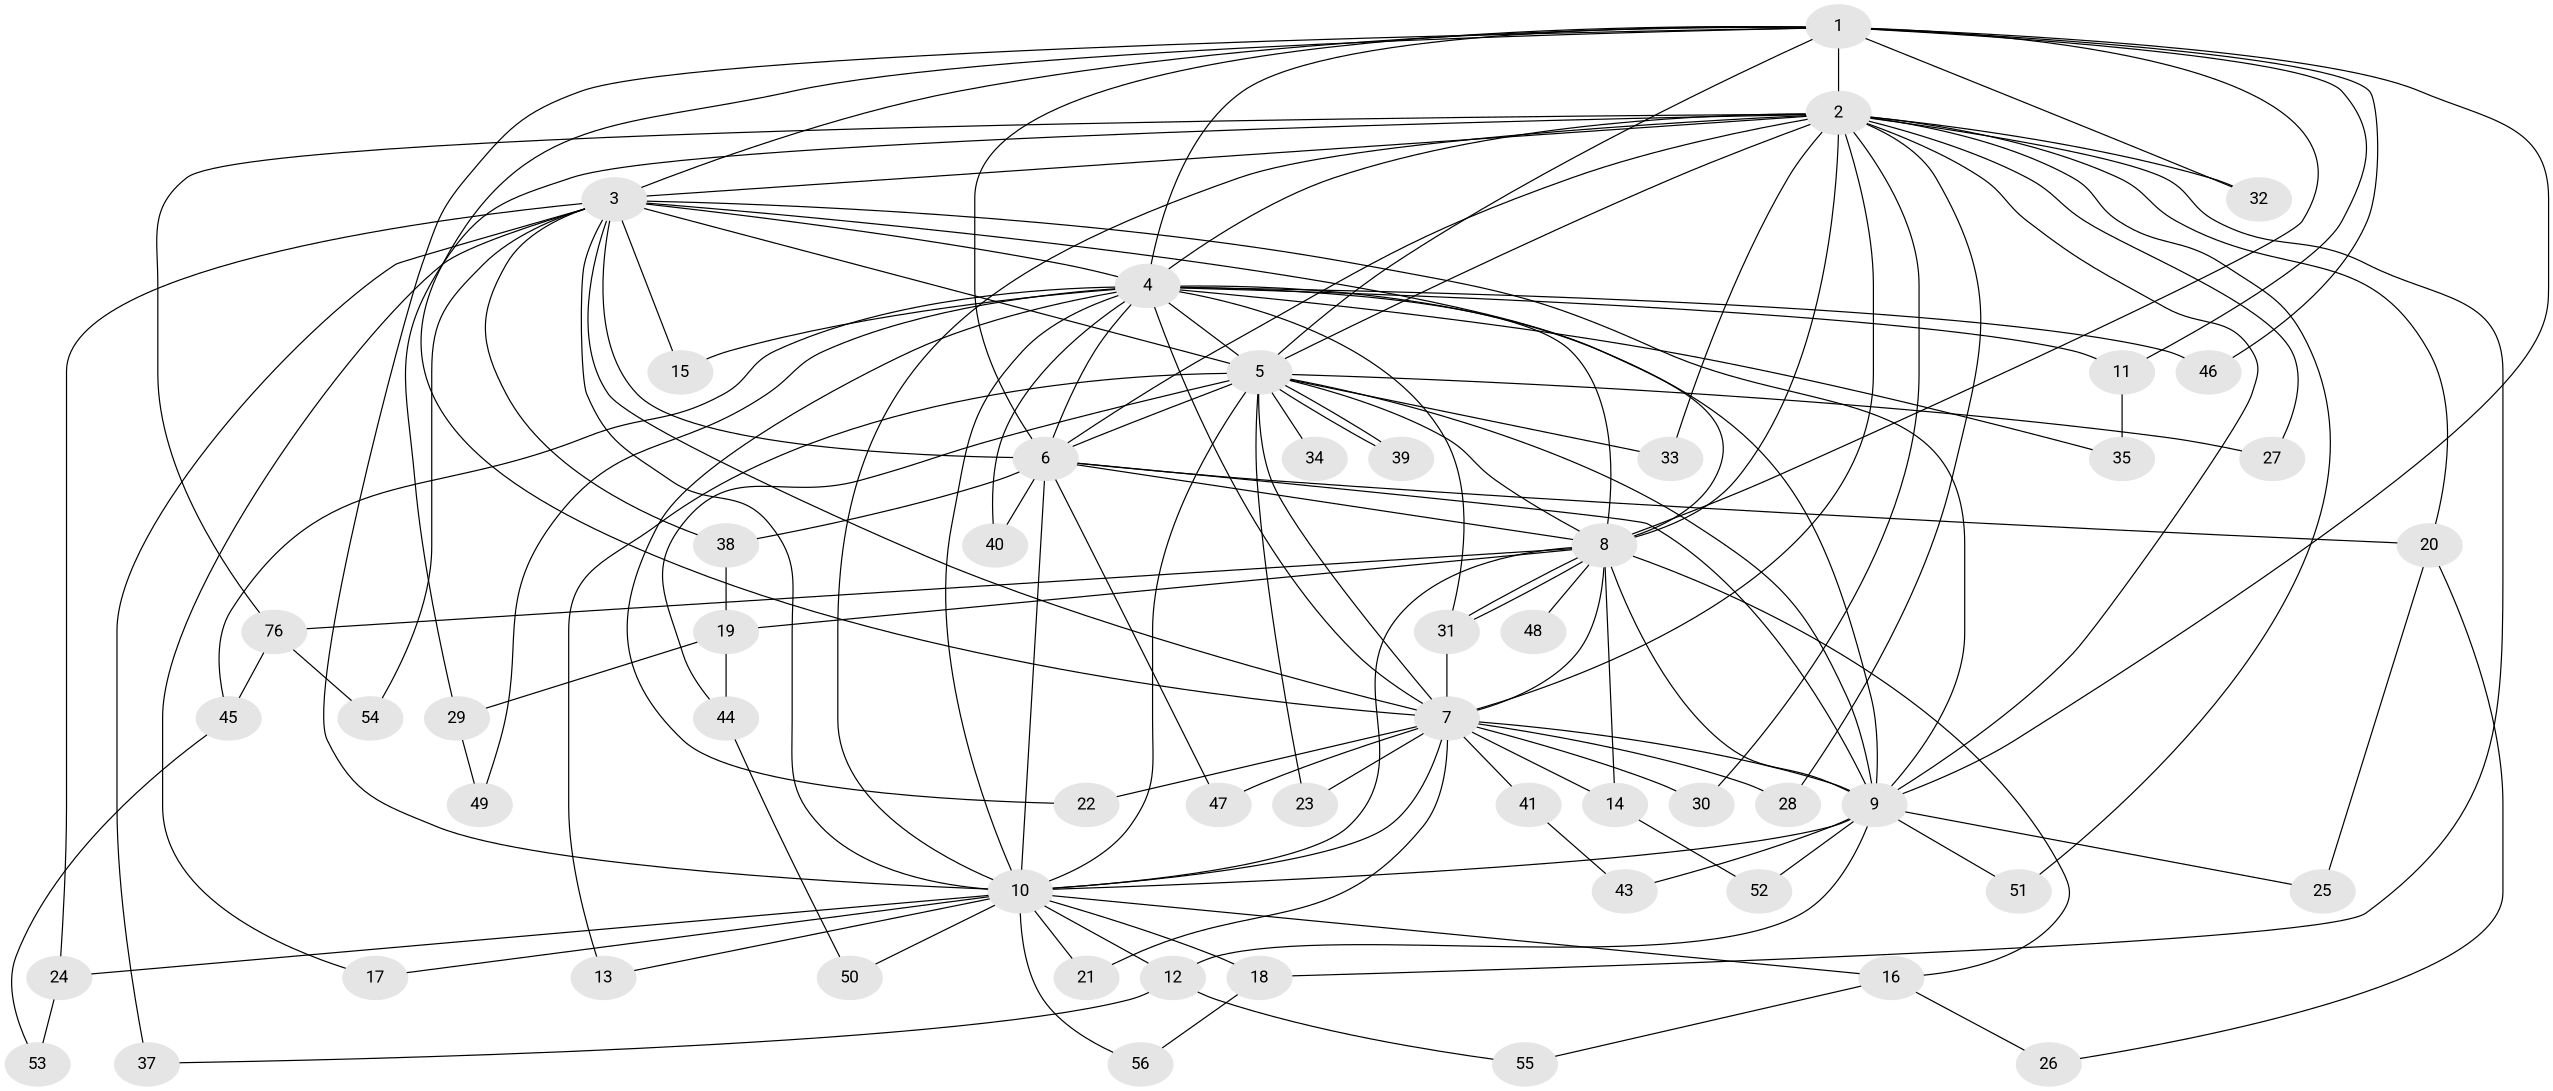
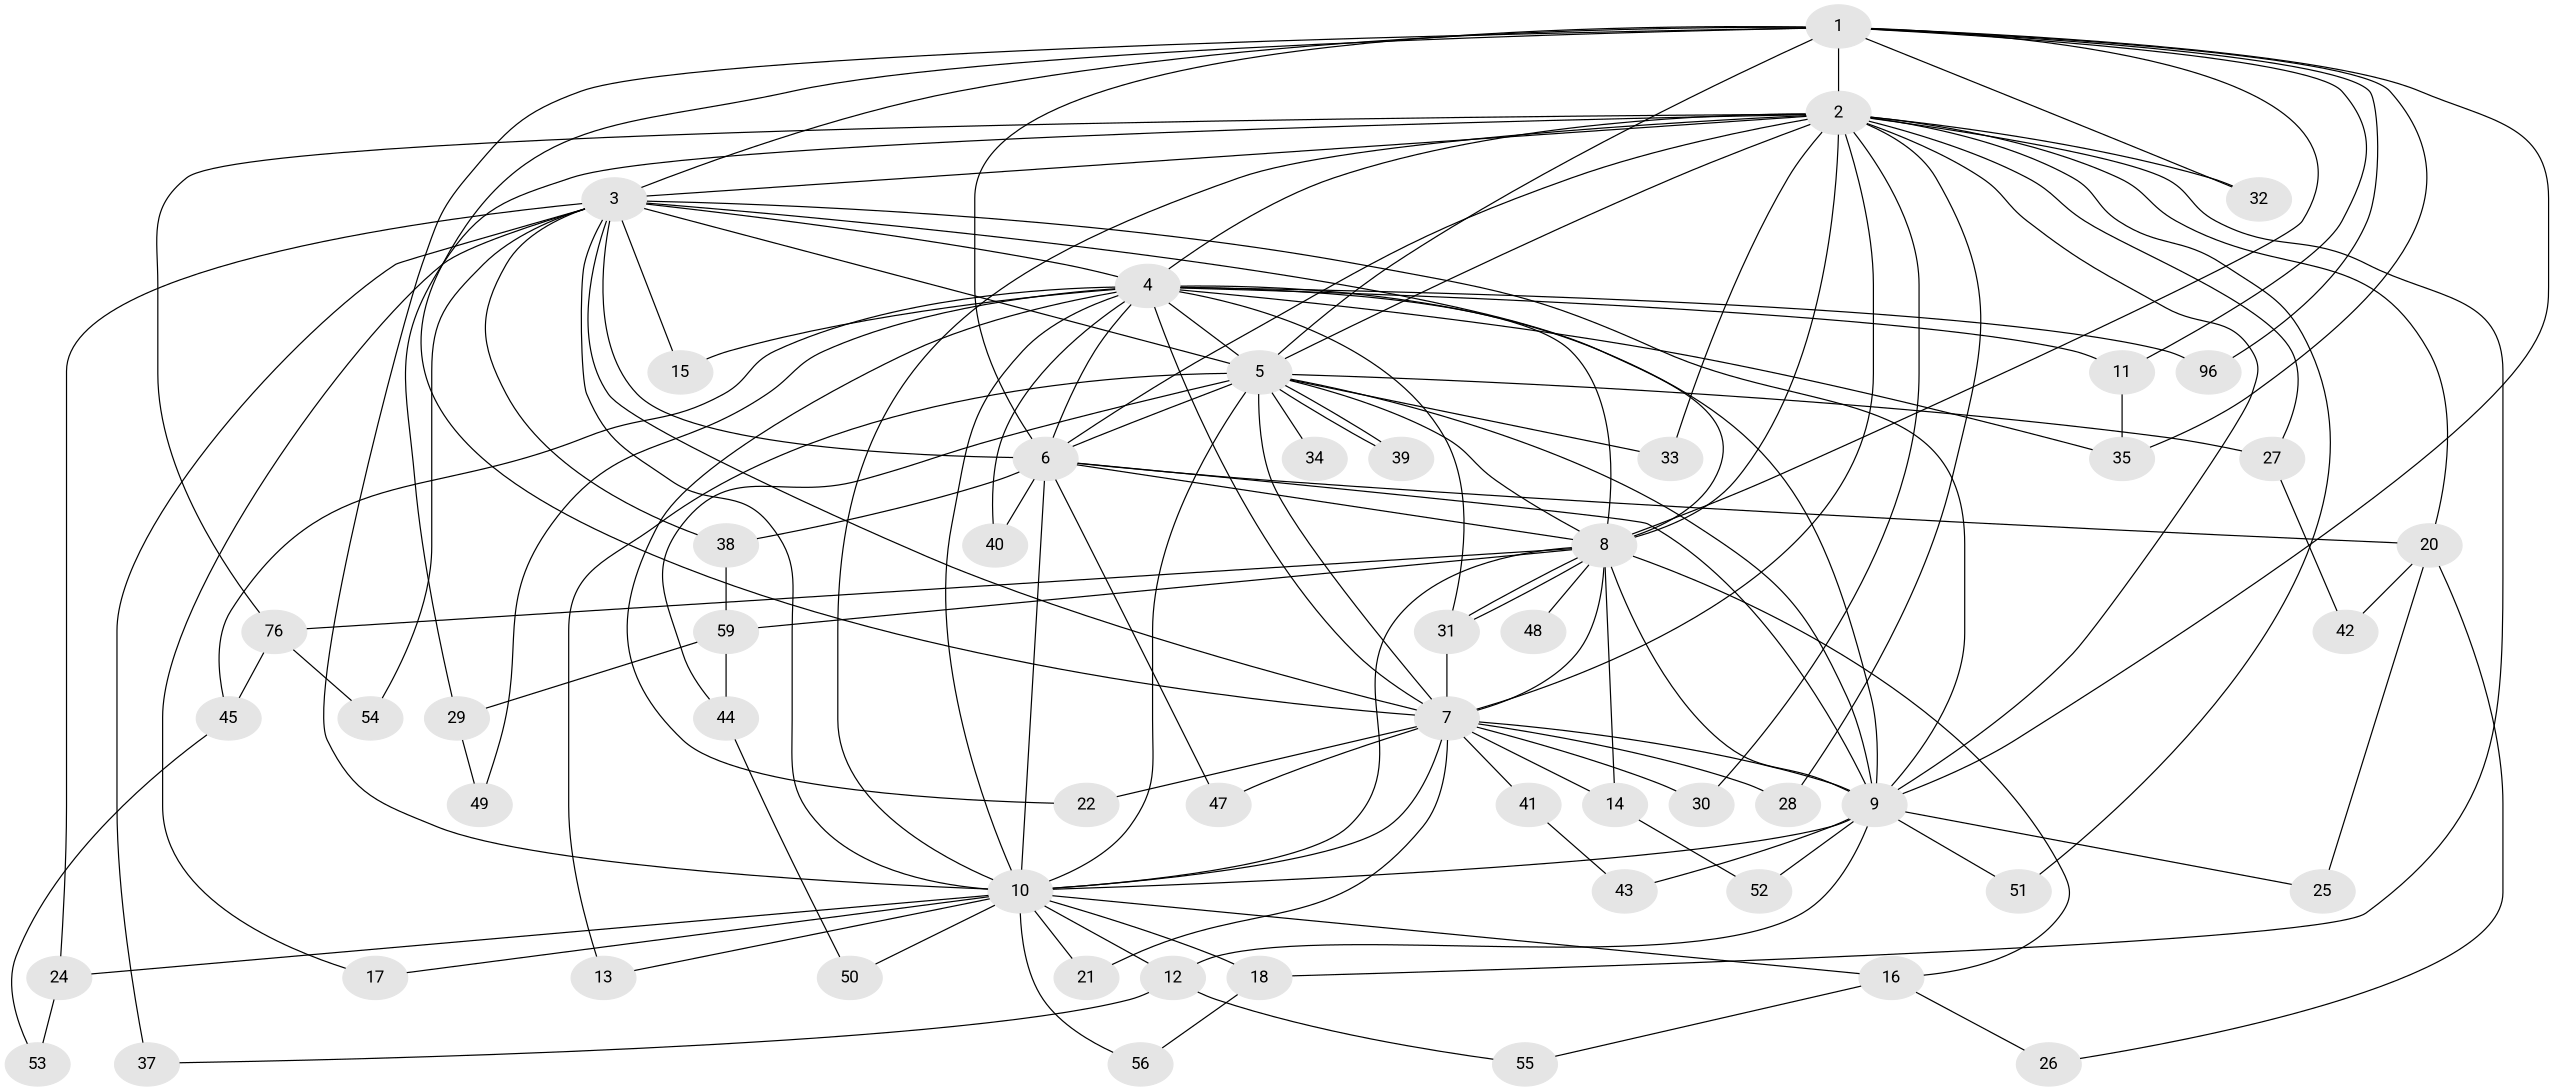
edge "1" -- "4": now "1" -- "35"
node "46": label "46" -> "96"
node "19": label "19" -> "59"
node "42": added
node "23": removed
